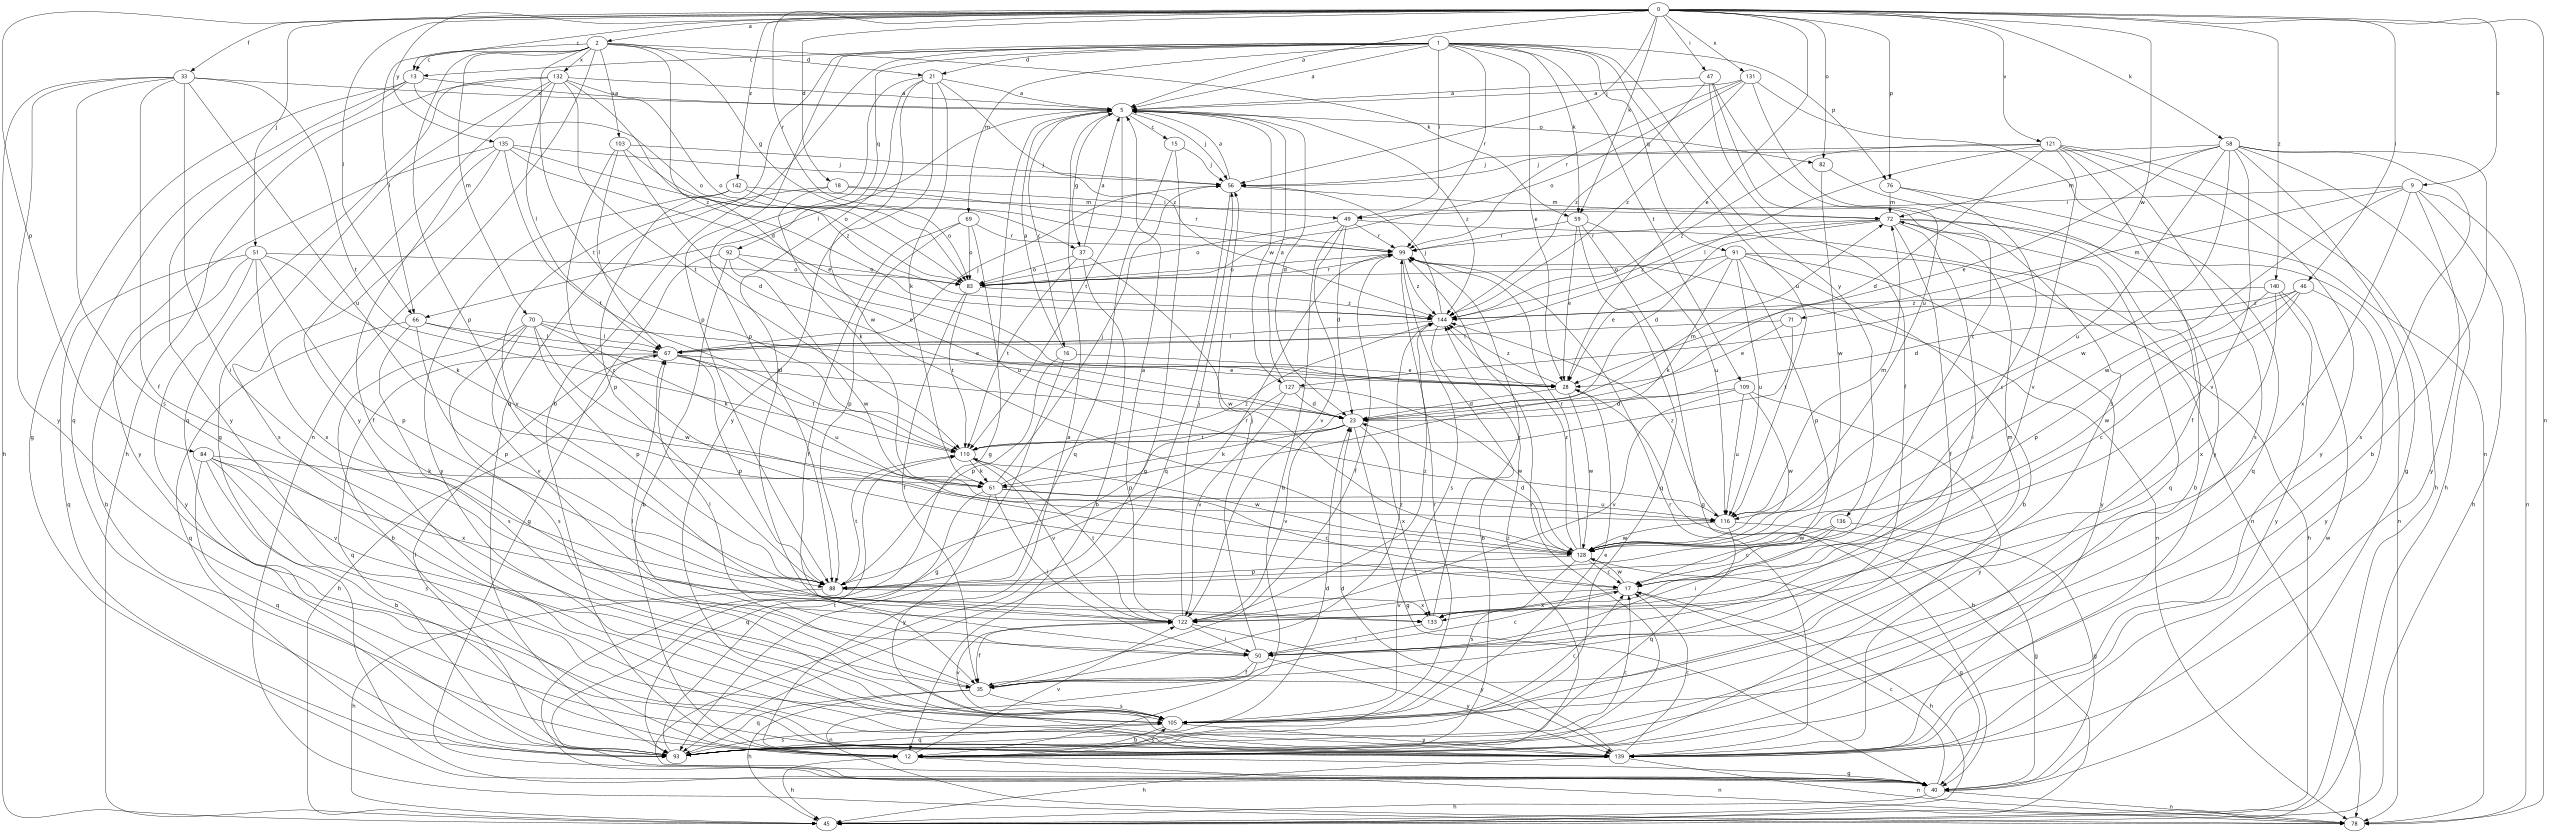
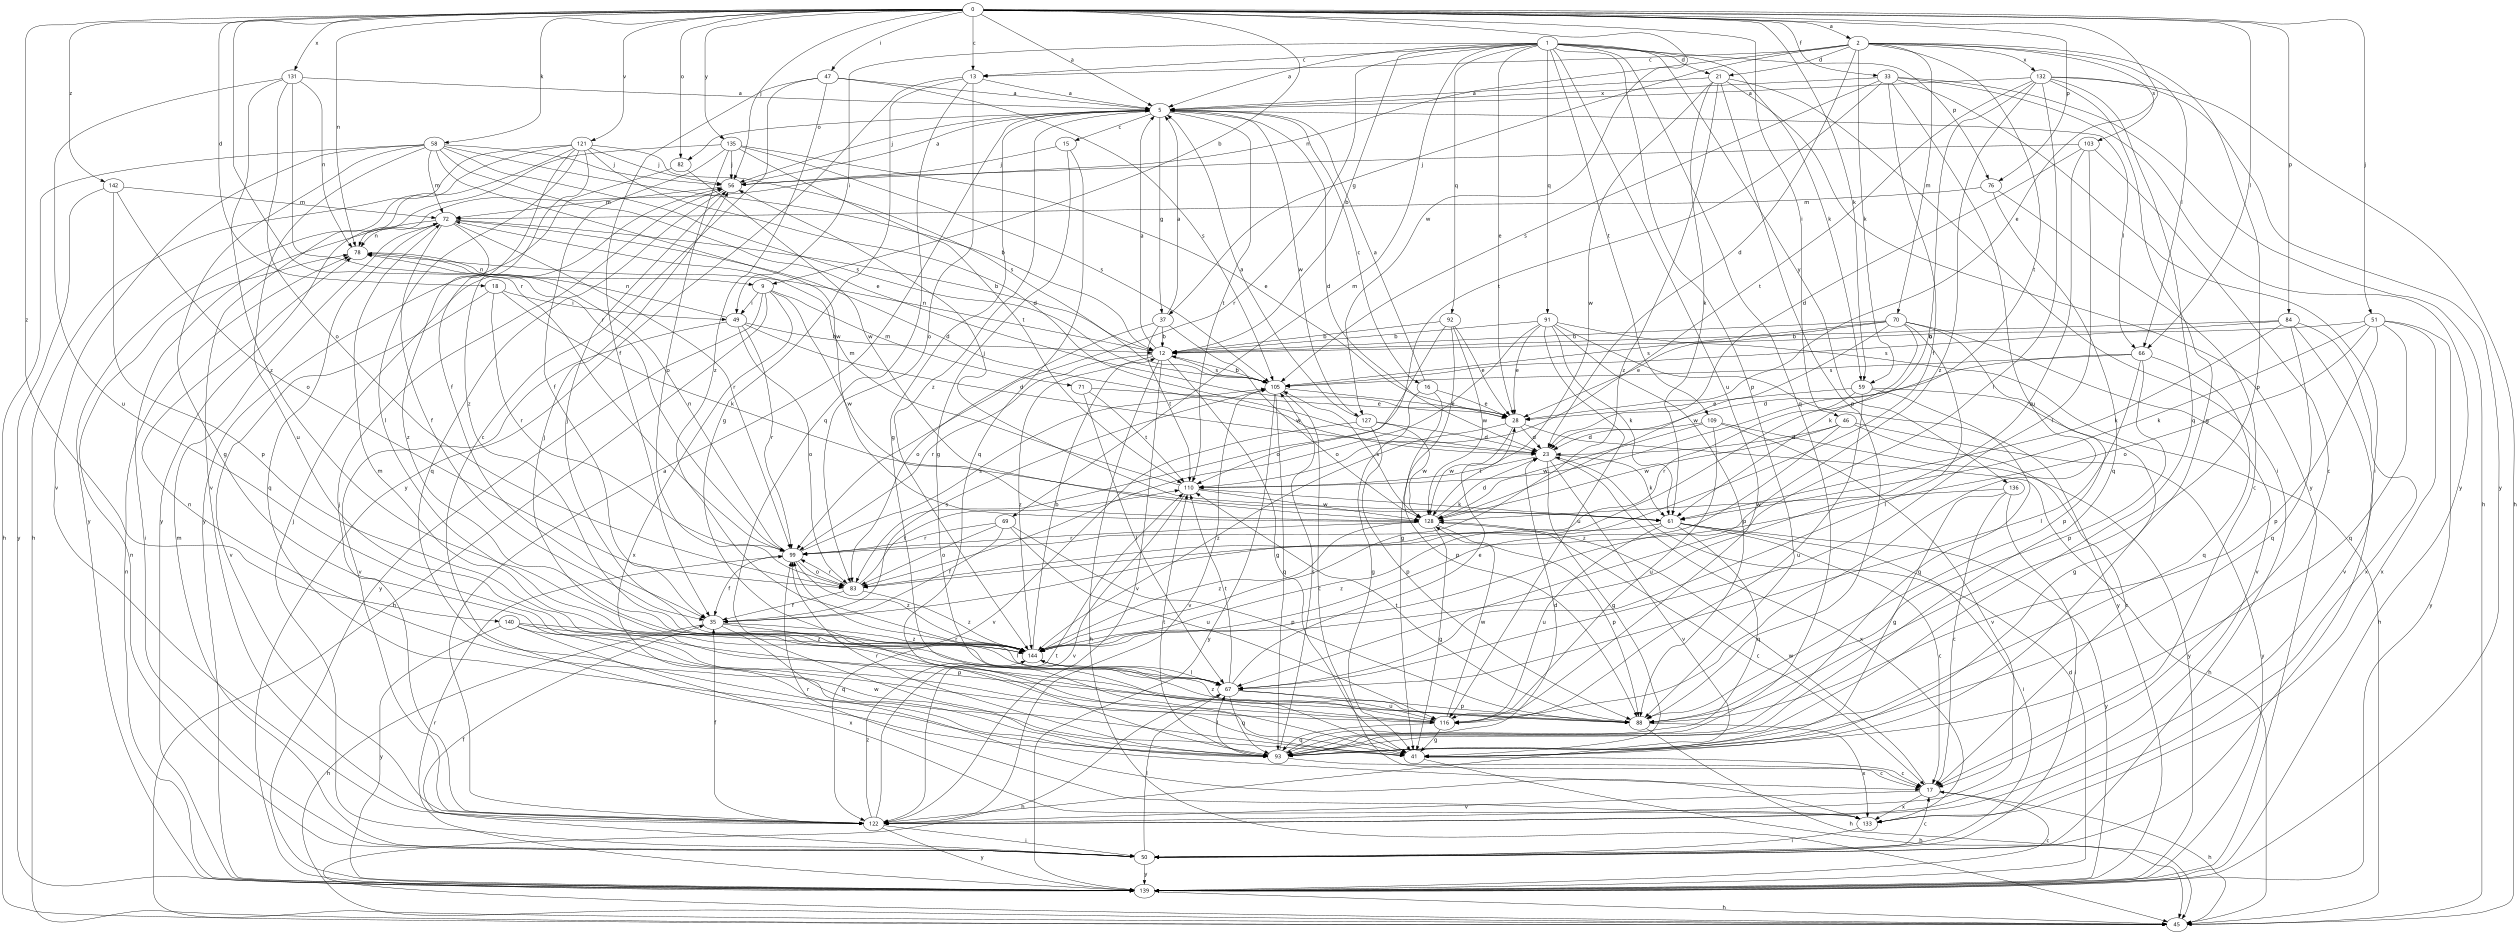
edge "9" -> "78": reversed
node "40": label "40" -> "41"
